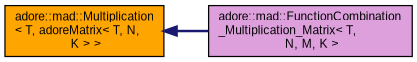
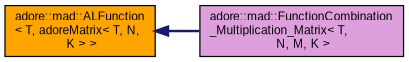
node "adore::mad::Multiplication < T, adoreMatrix< T, N, K > >": label "adore::mad::Multiplication < T, adoreMatrix< T, N, K > >" -> "adore::mad::ALFunction < T, adoreMatrix< T, N, K > >"
